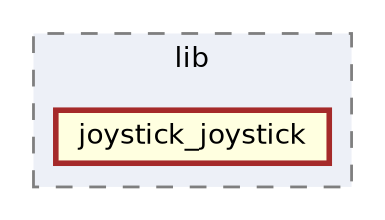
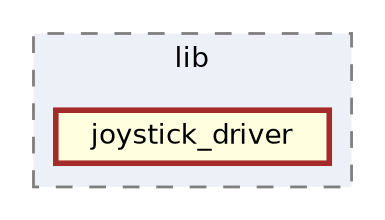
node "joystick_joystick": label "joystick_joystick" -> "joystick_driver"
